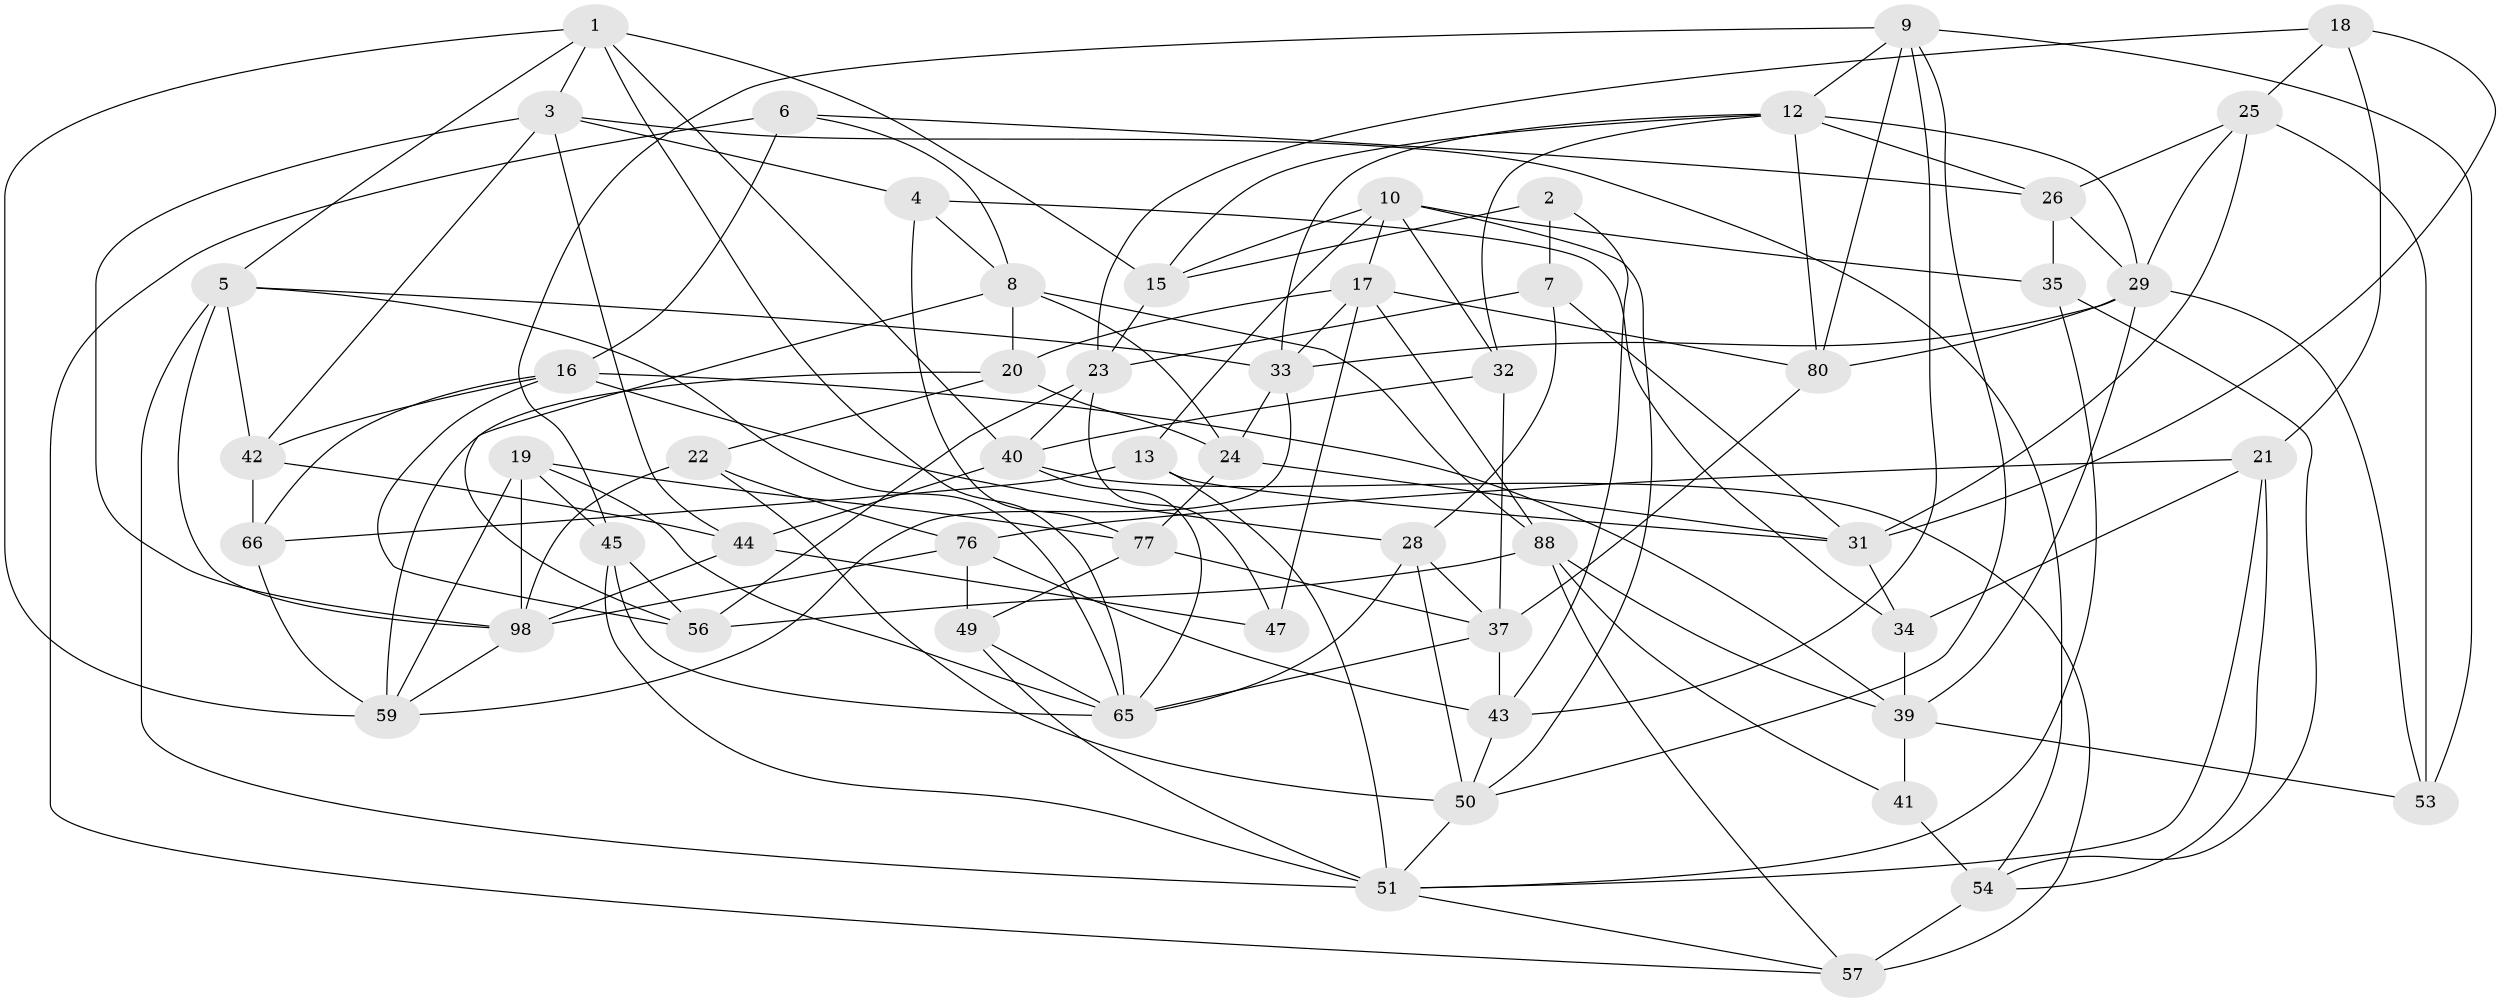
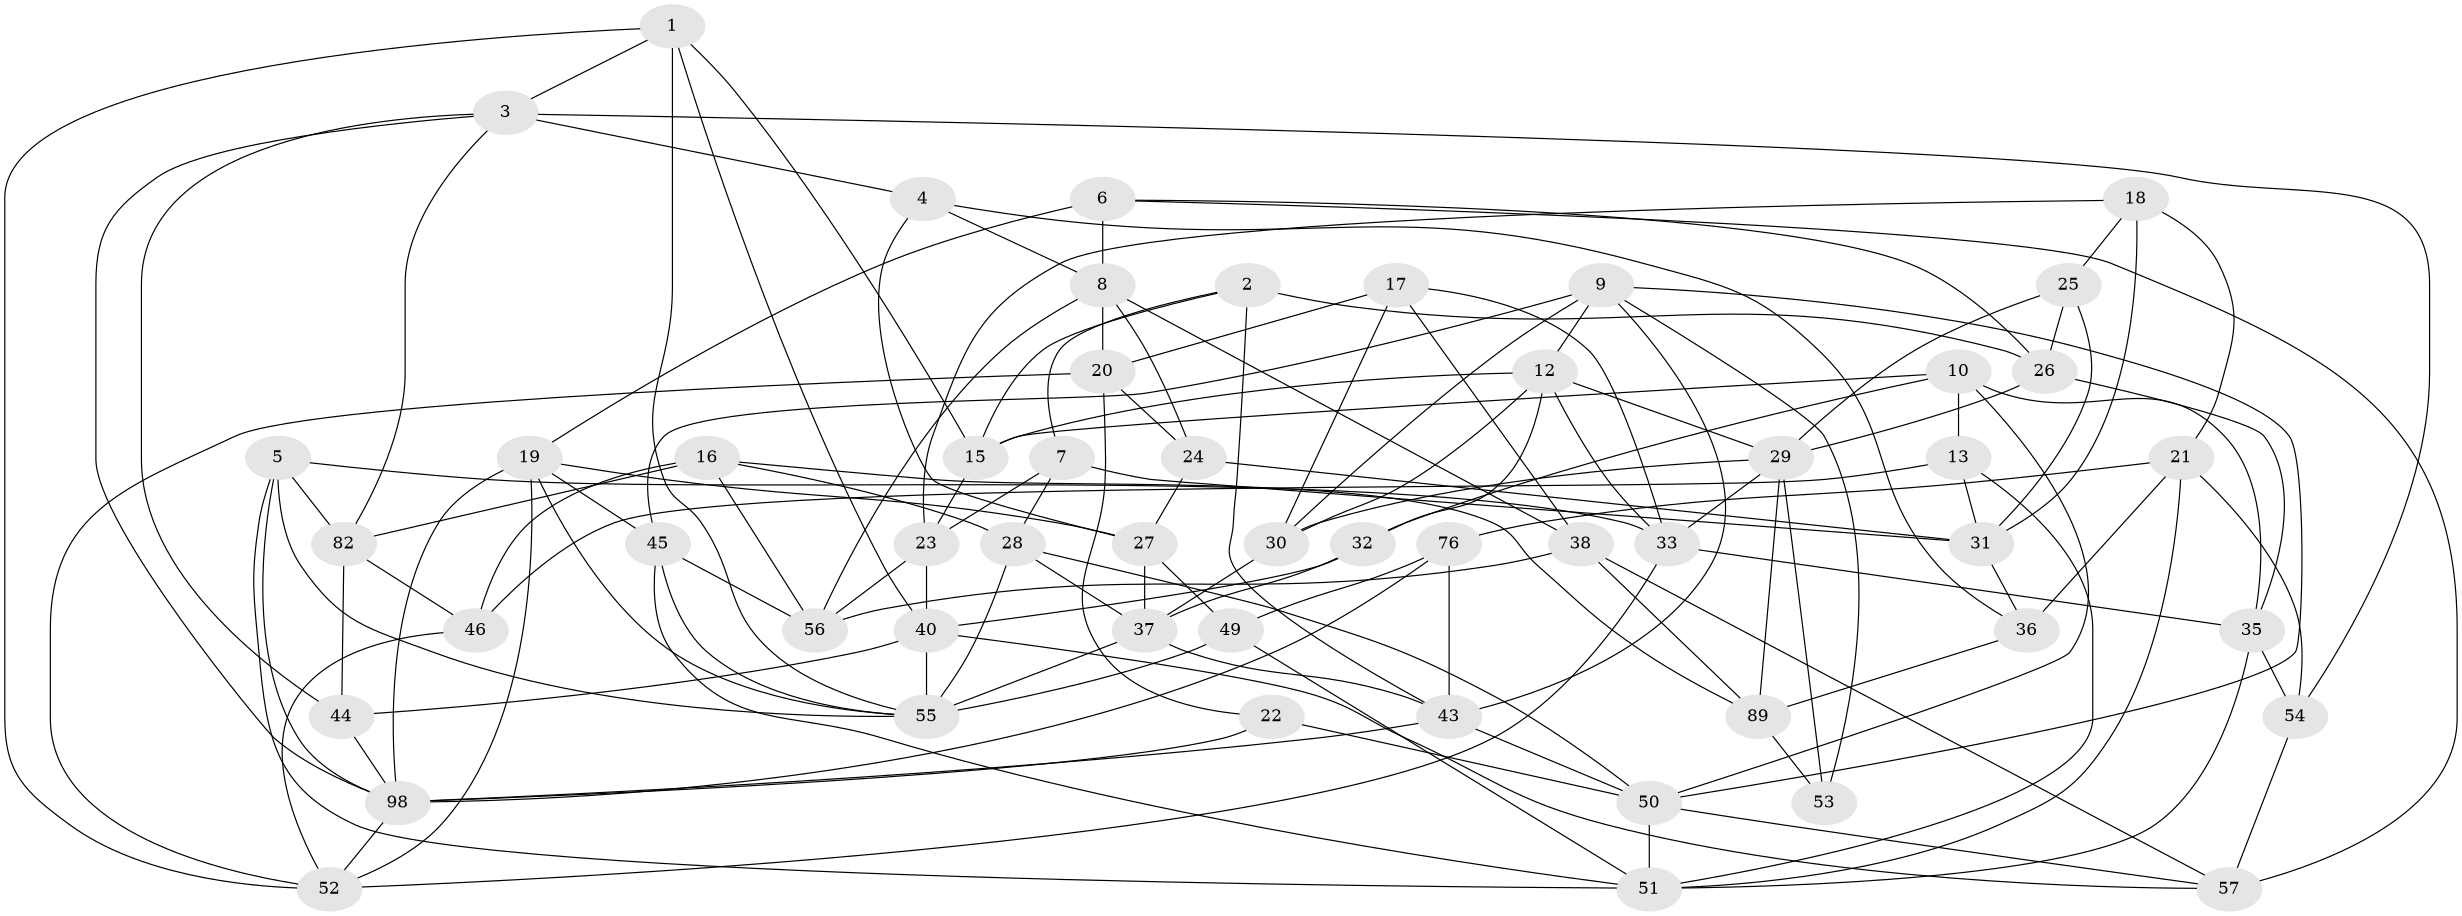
edge "1" -- "5": removed
edge "12" -- "26": now "2" -- "26"
edge "10" -- "17": removed
edge "6" -- "16": now "6" -- "19"
node "80": label "80" -> "30"
edge "33" -- "24": now "33" -- "35"
edge "25" -- "53": removed
node "42": label "42" -> "82"
edge "22" -- "76": removed
node "66": label "66" -> "46"
node "77": label "77" -> "27"
node "88": label "88" -> "38"
node "47": removed
node "34": label "34" -> "36"
node "59": label "59" -> "52"
node "65": label "65" -> "55"
node "39": label "39" -> "89"
edge "43" -- "98": added
node "41": removed
edge "51" -- "57": now "50" -- "57"
